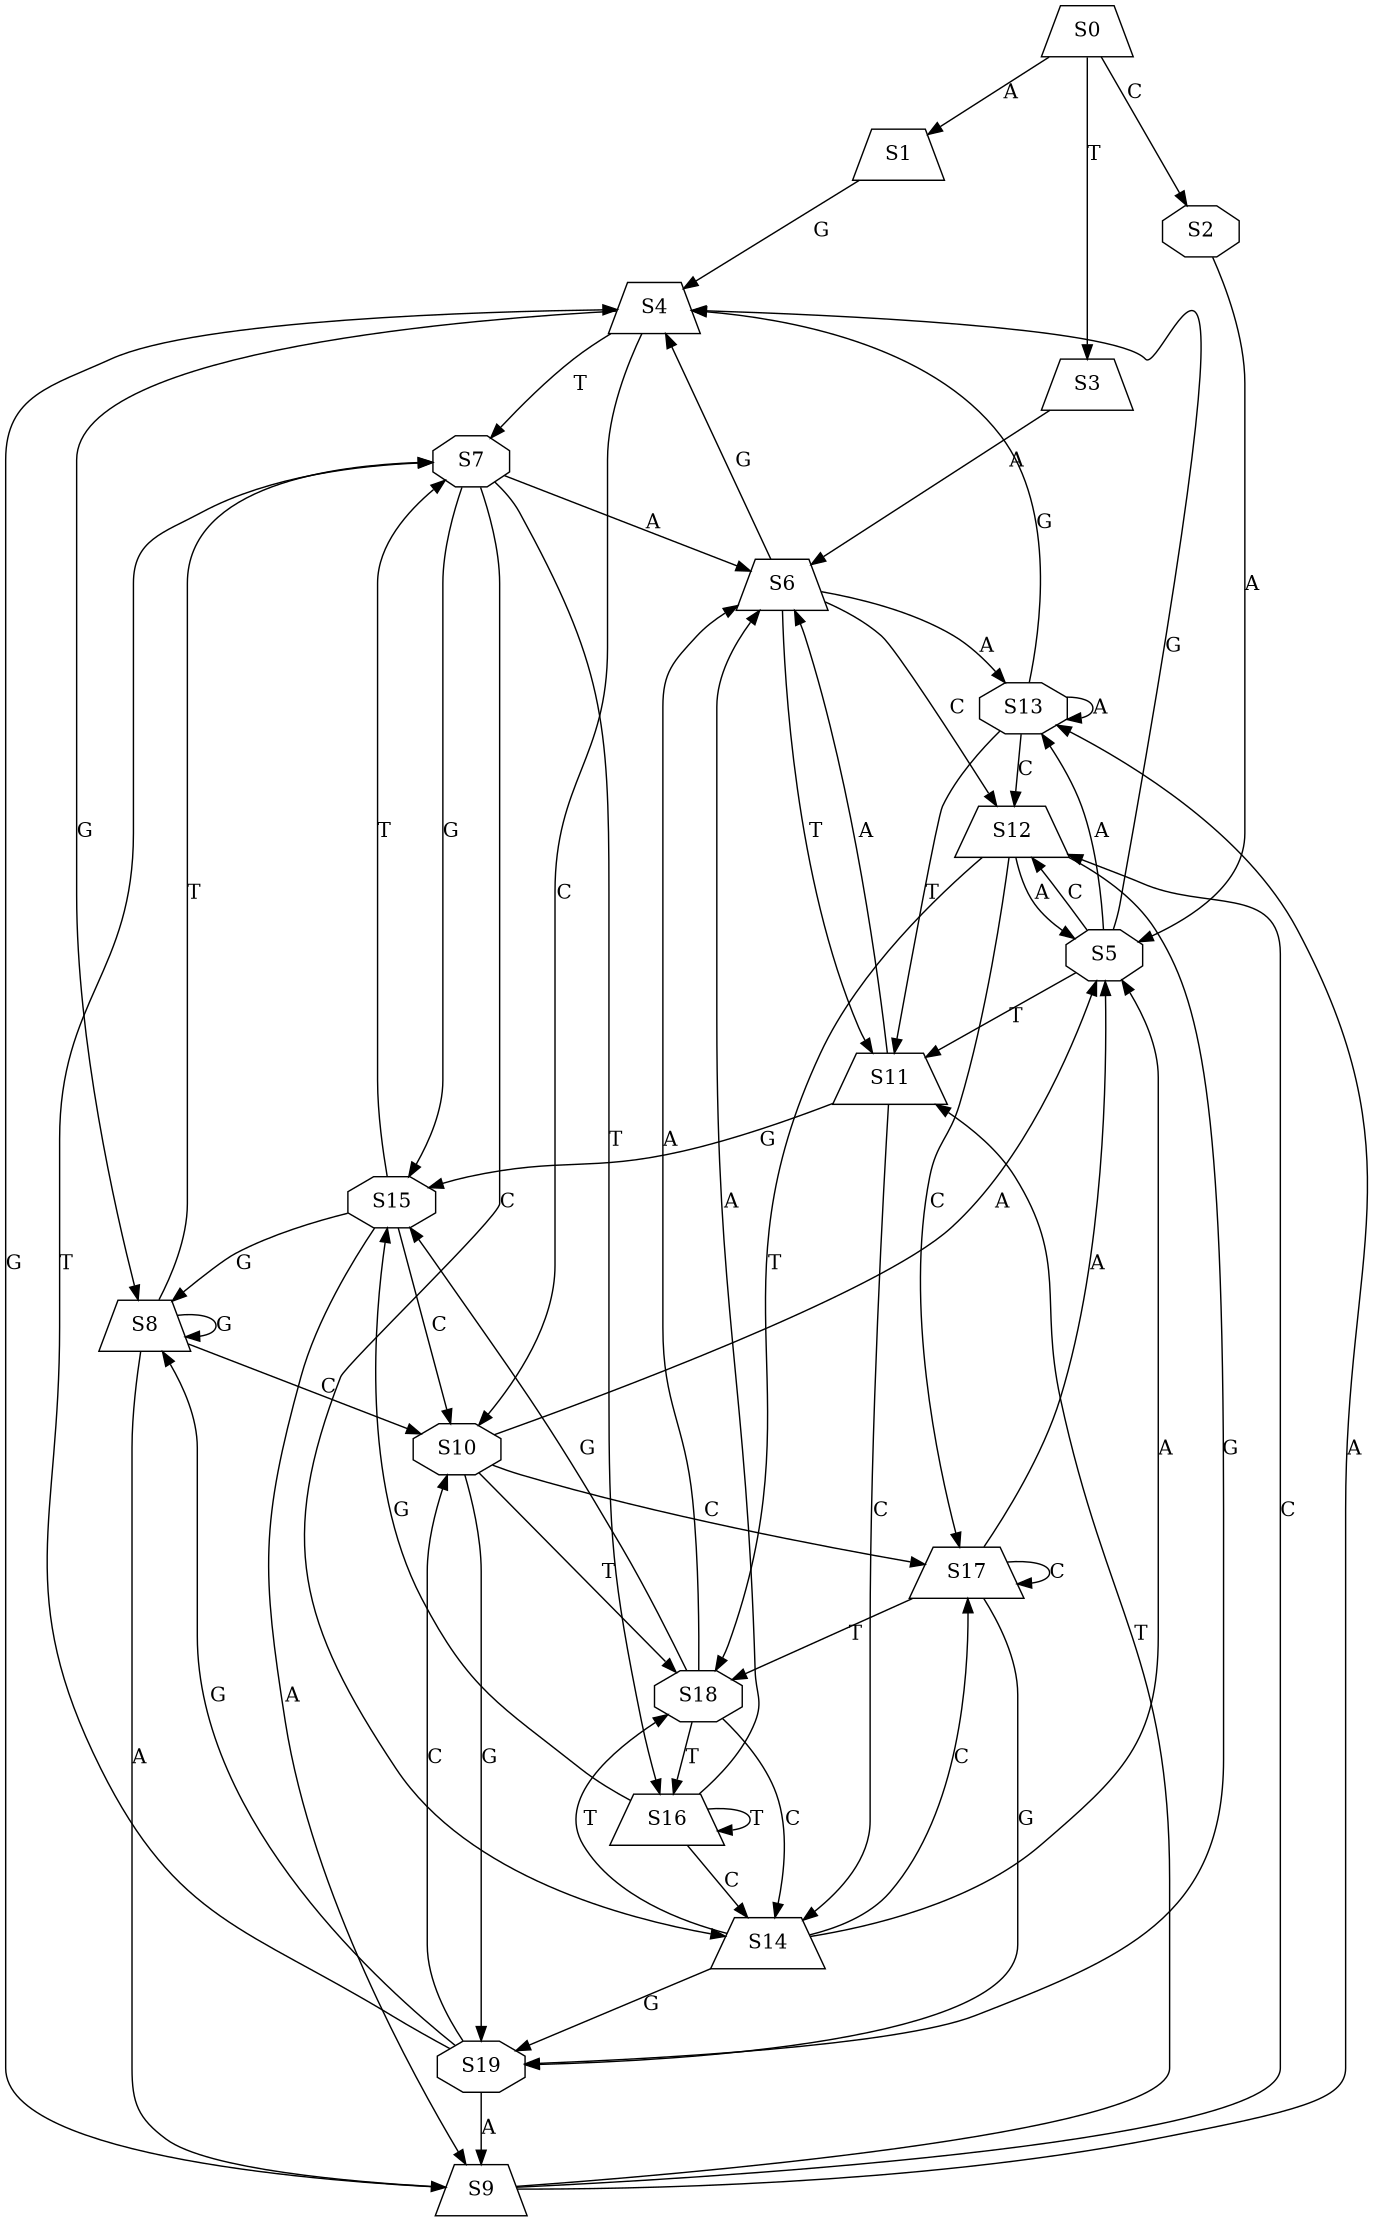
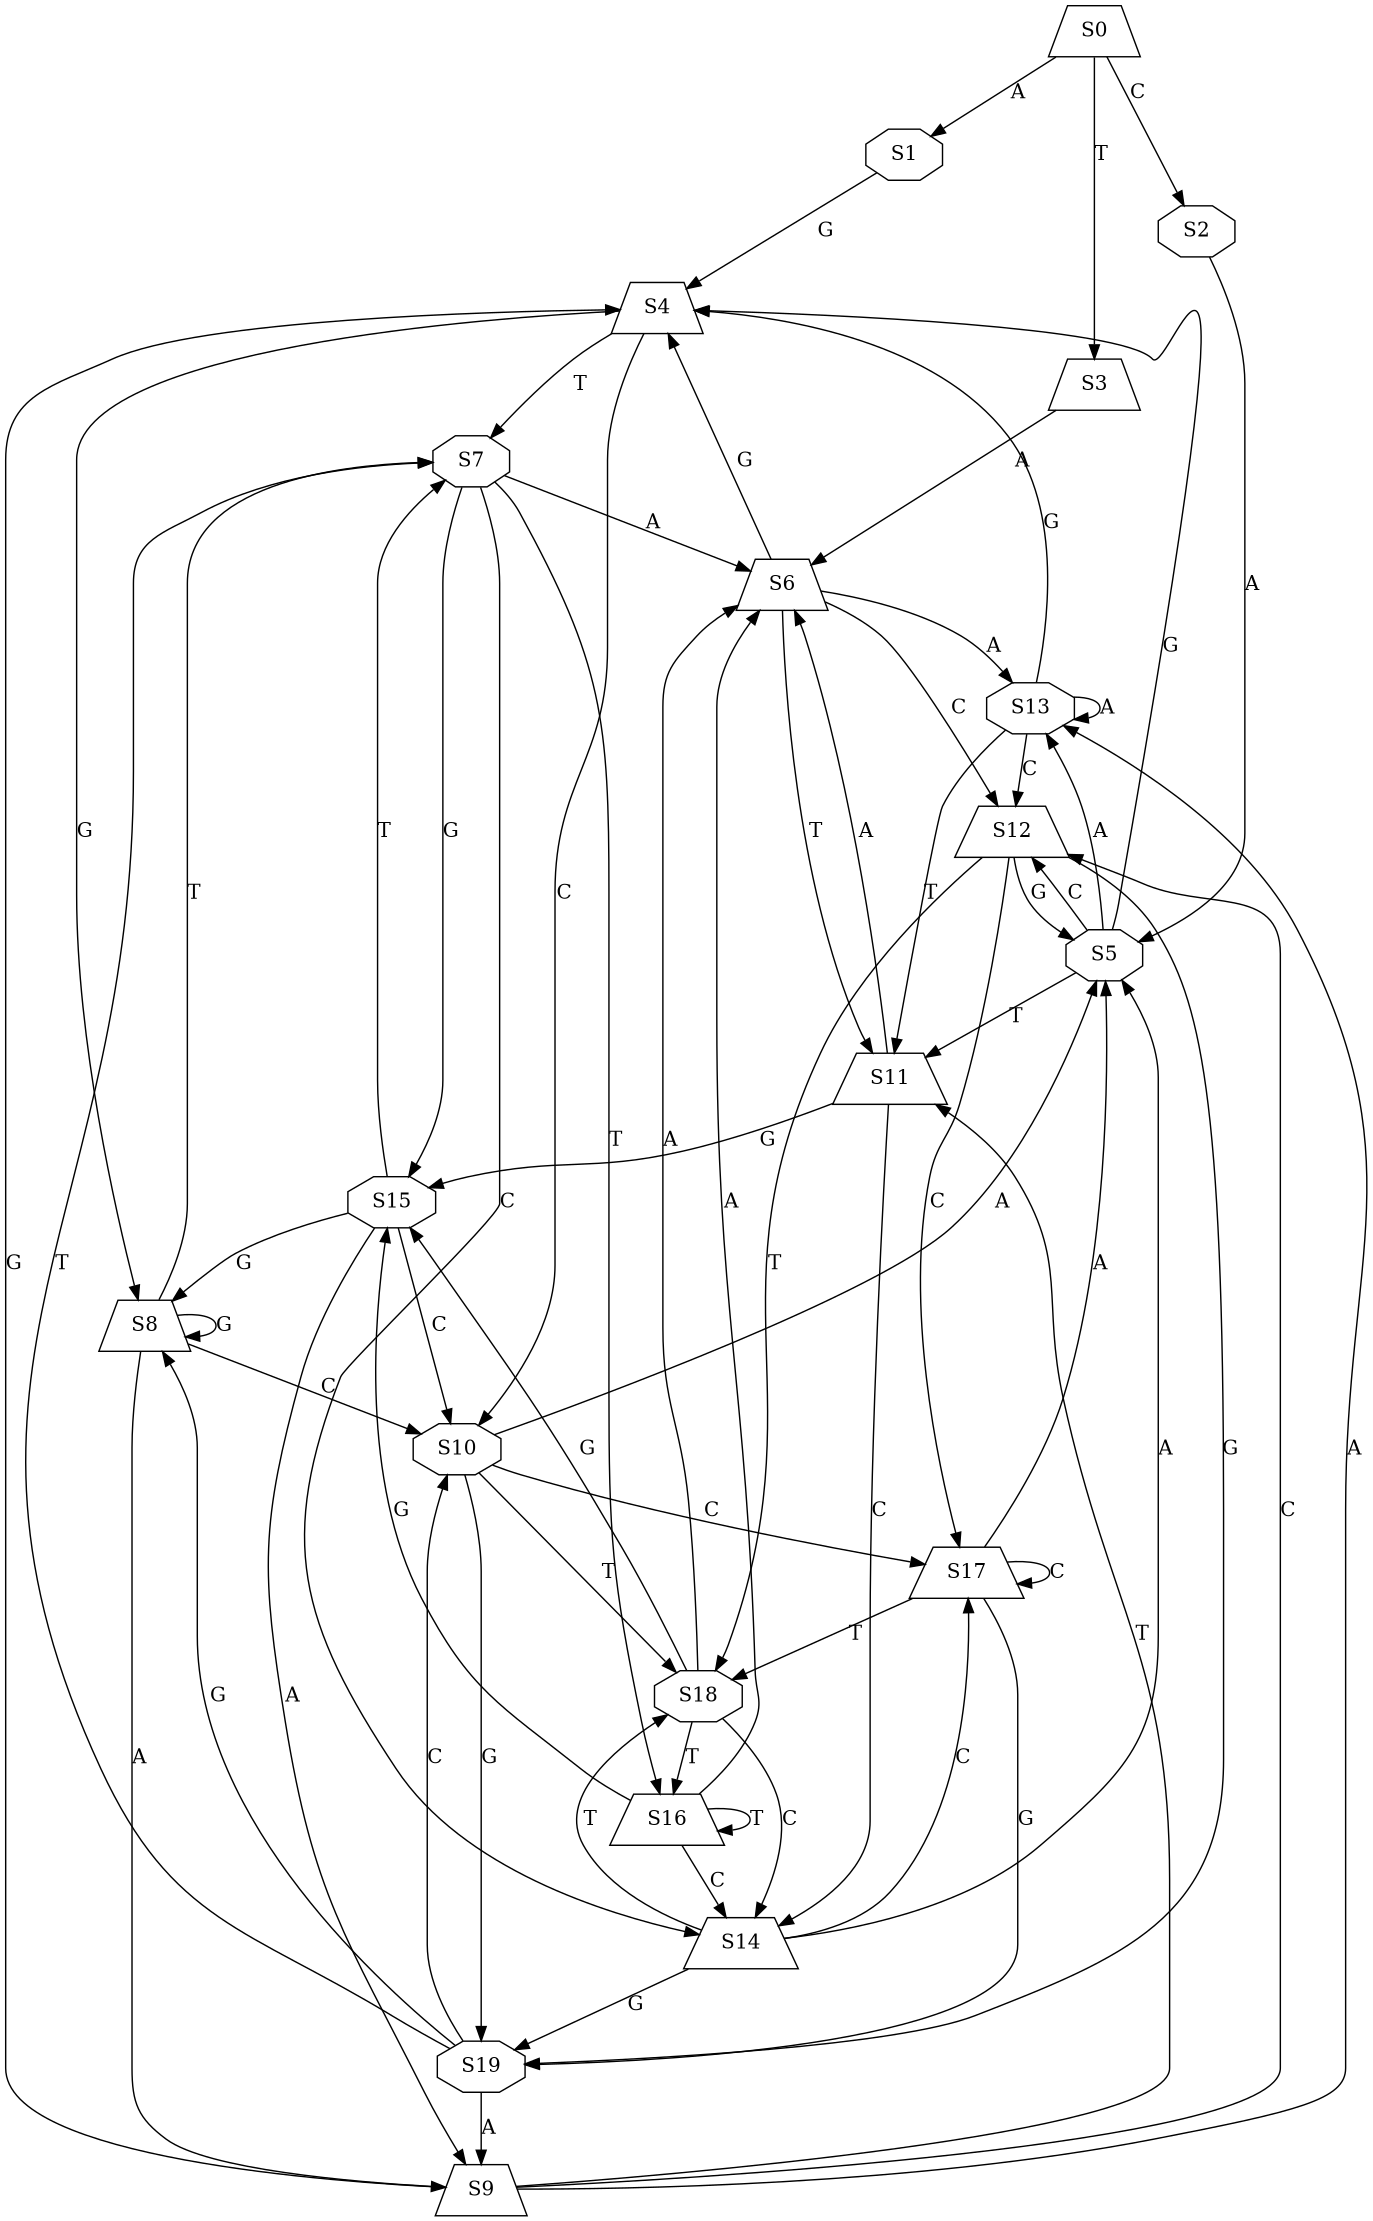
node "S1": shape trapezium -> octagon
edge "S12" -> "S5": label "A" -> "G"
